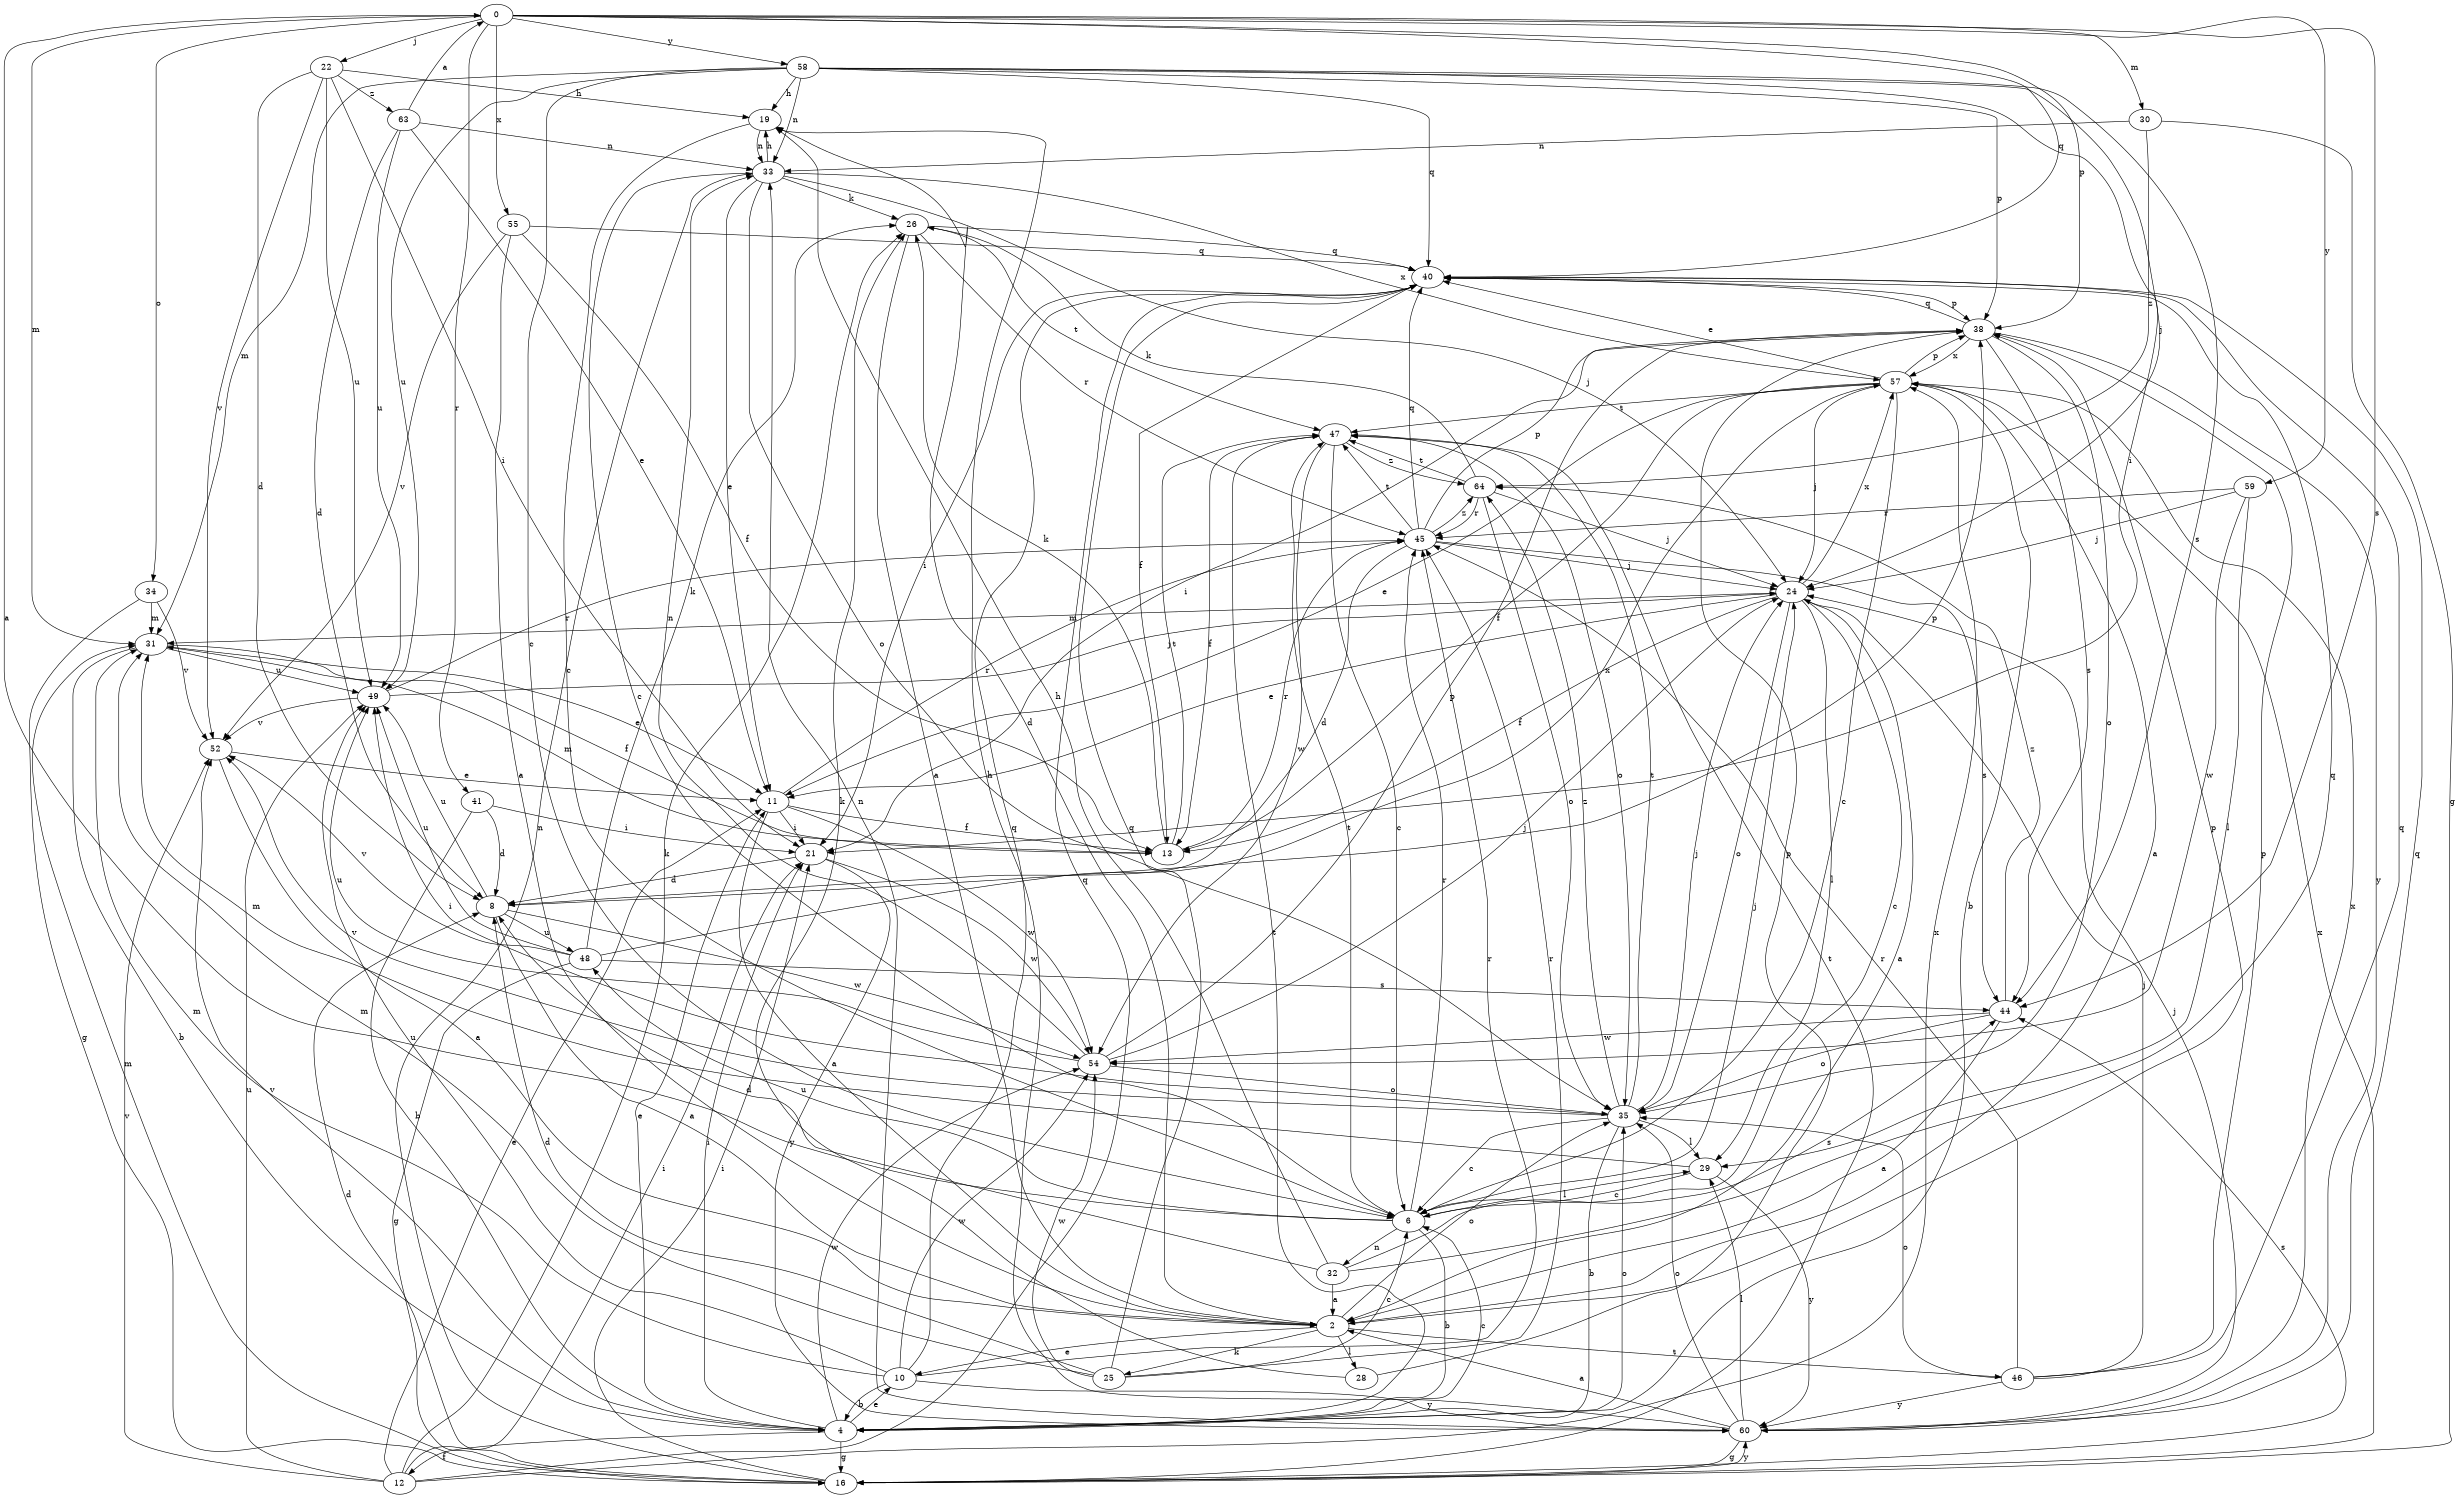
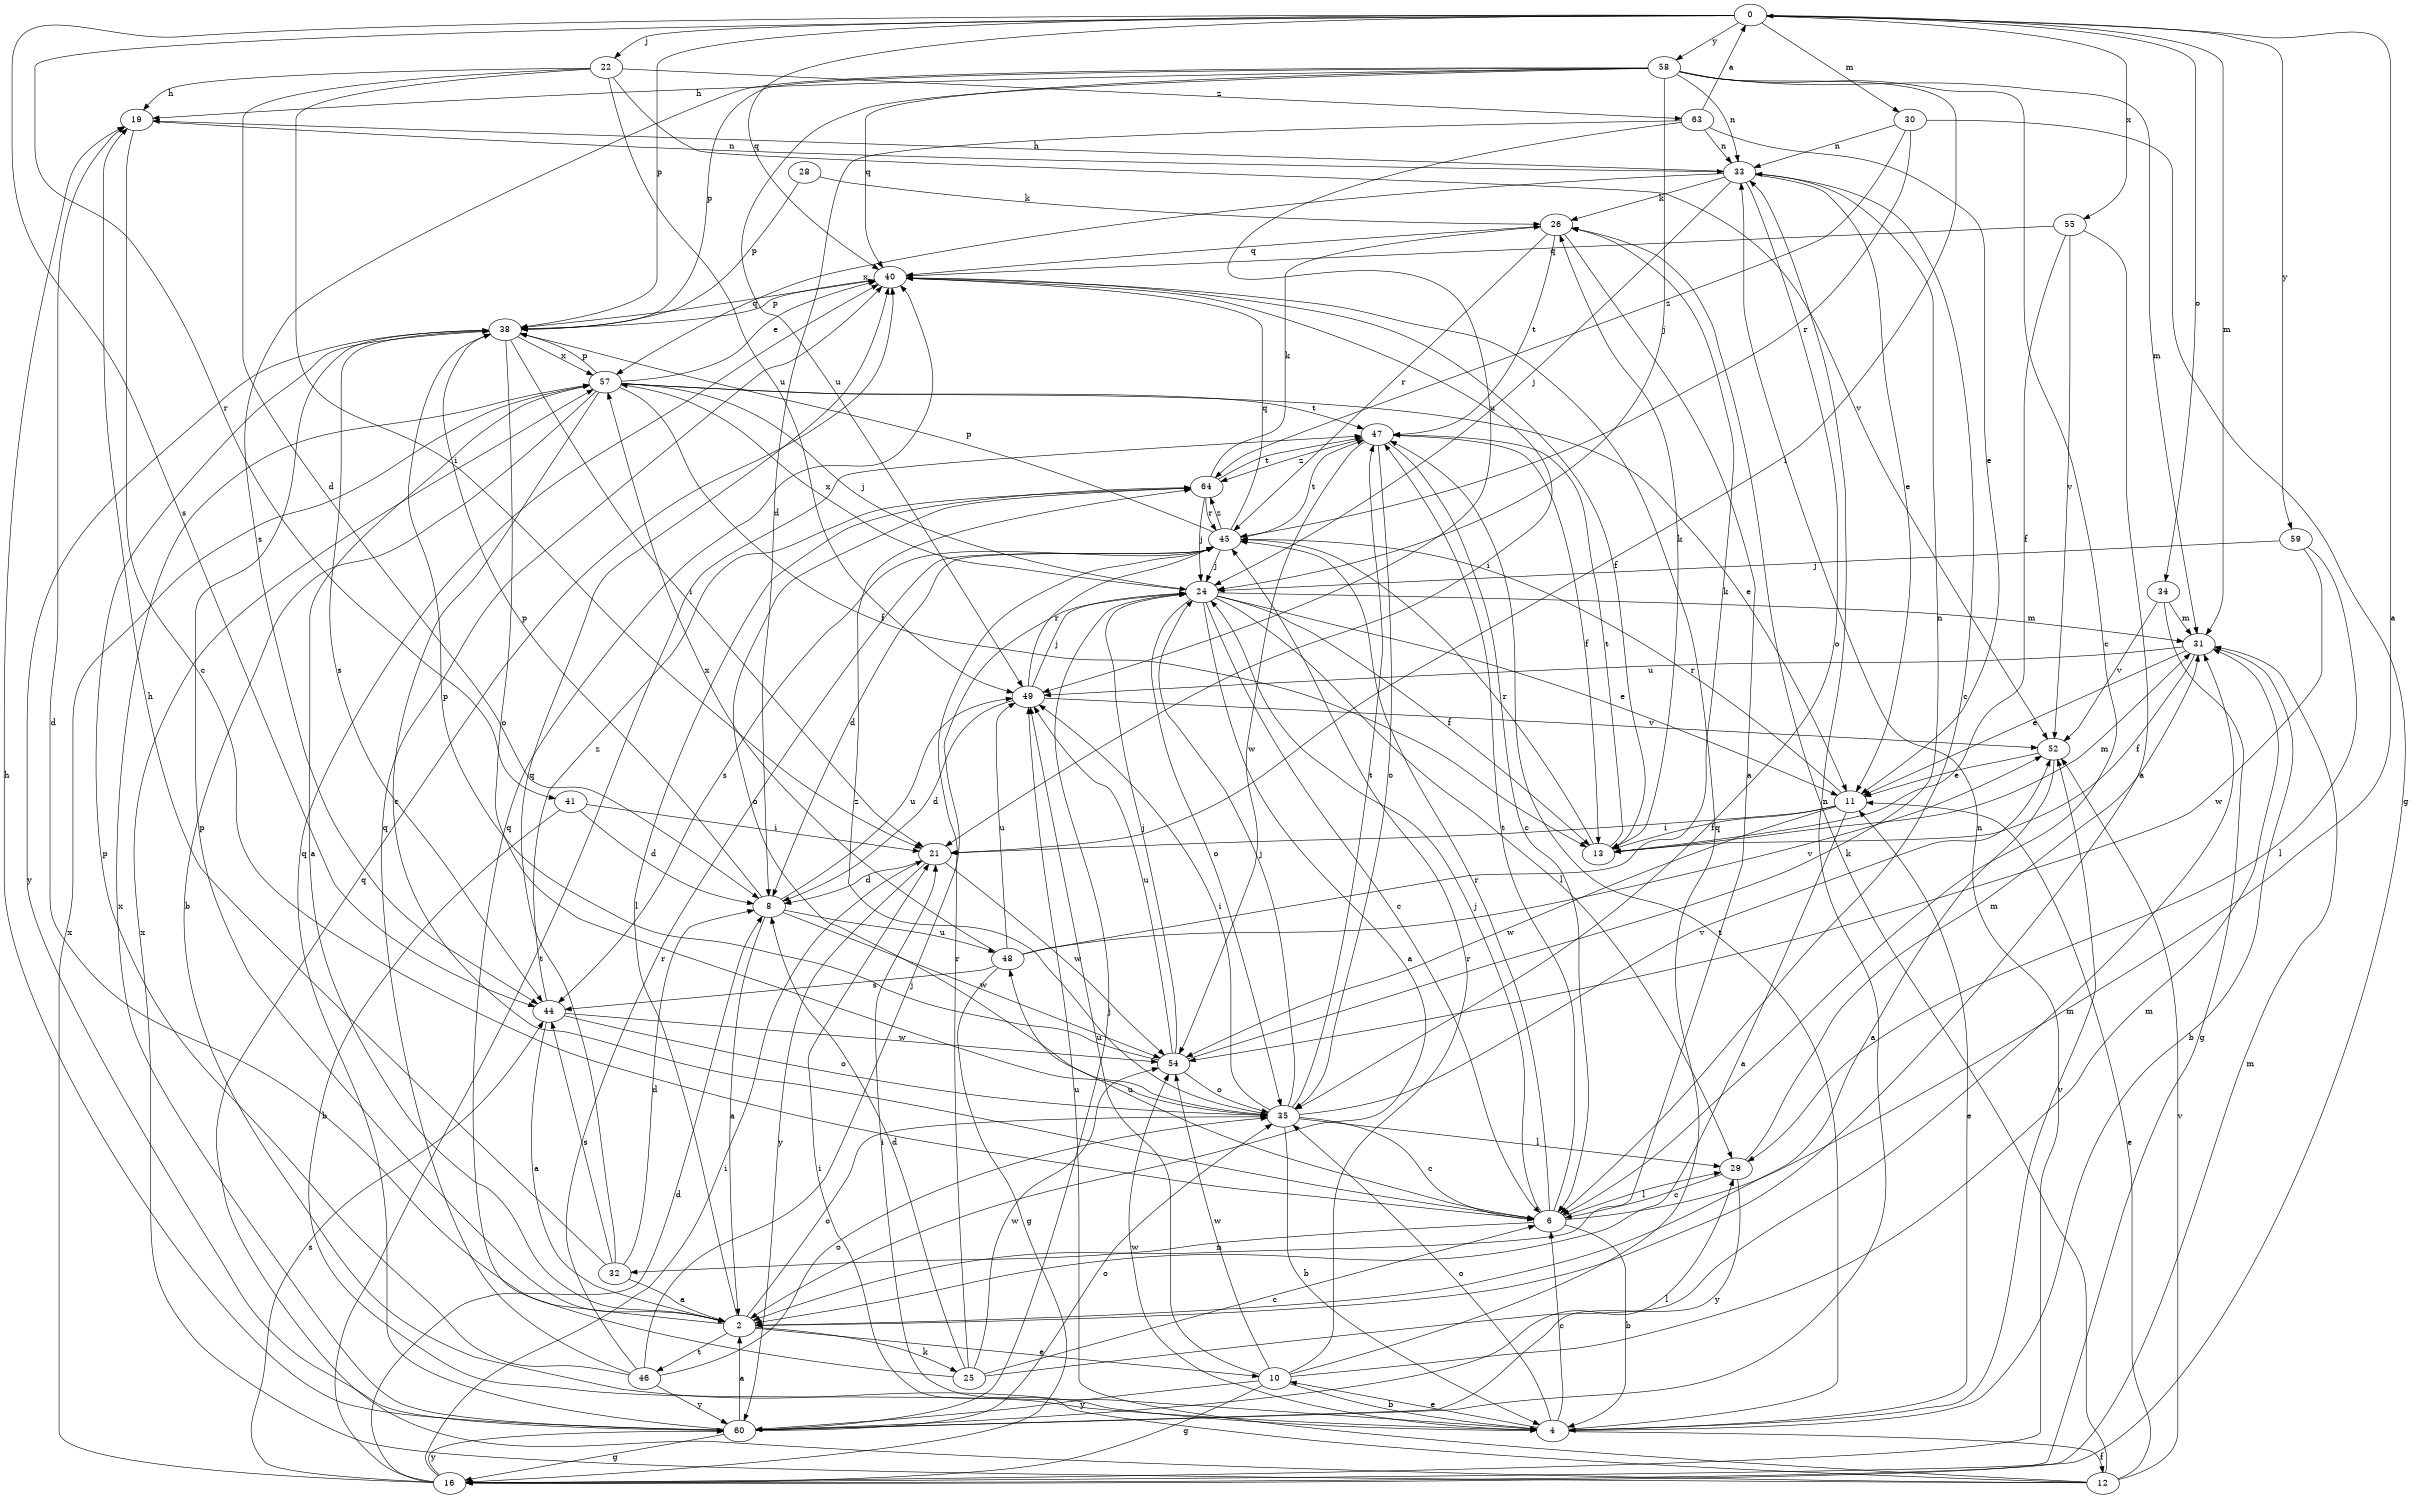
edge "59" -> "45": now "30" -> "45"
edge "49" -> "8": added, label "d"
edge "2" -> "28": now "2" -> "64"
edge "4" -> "16": now "10" -> "16"
